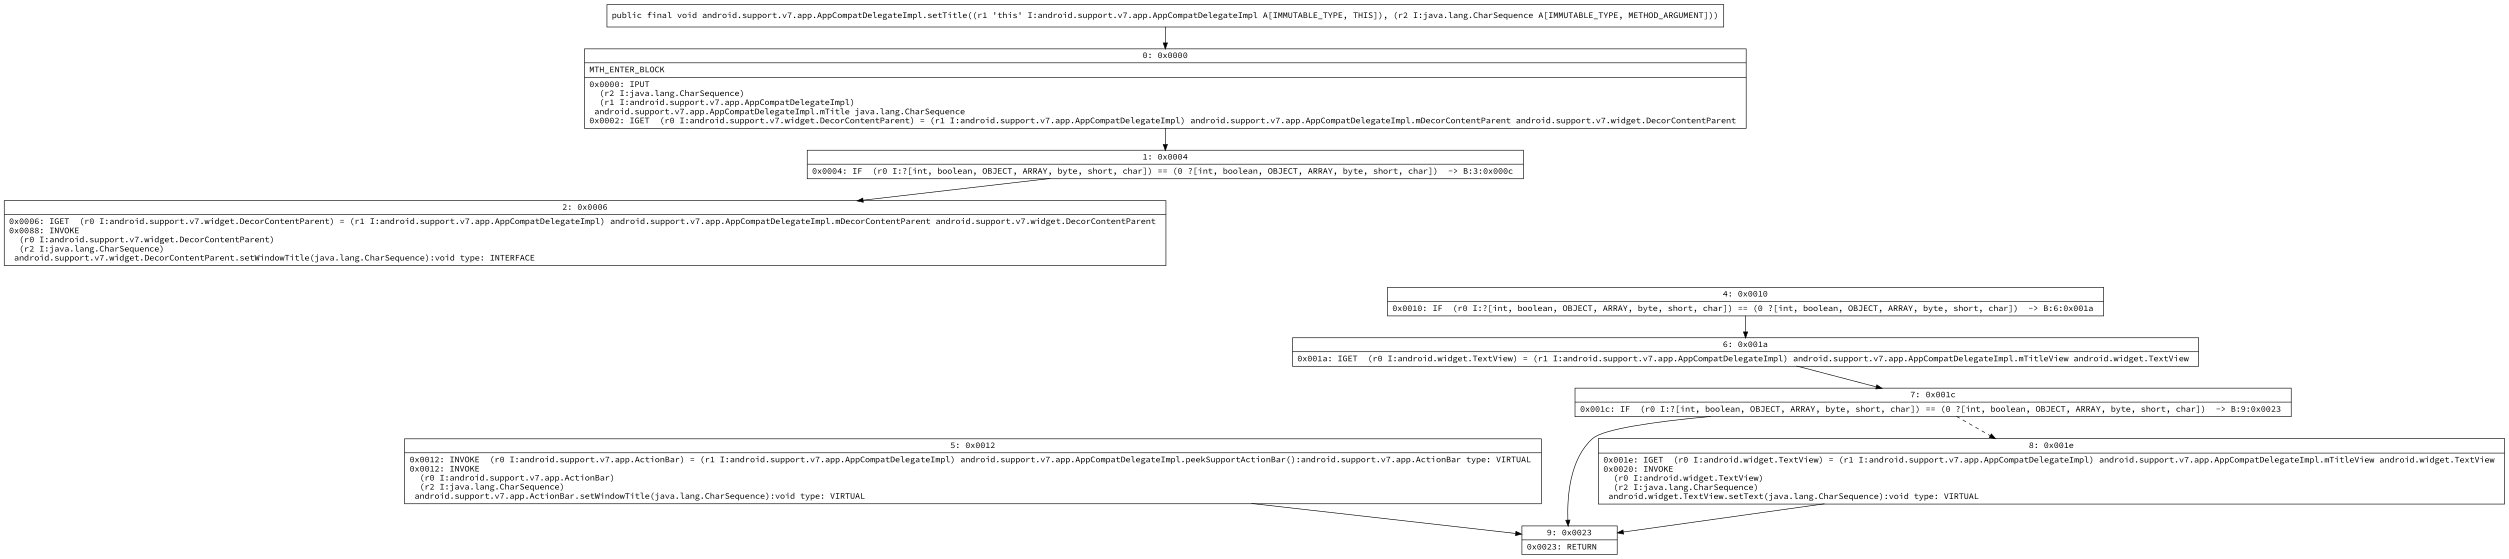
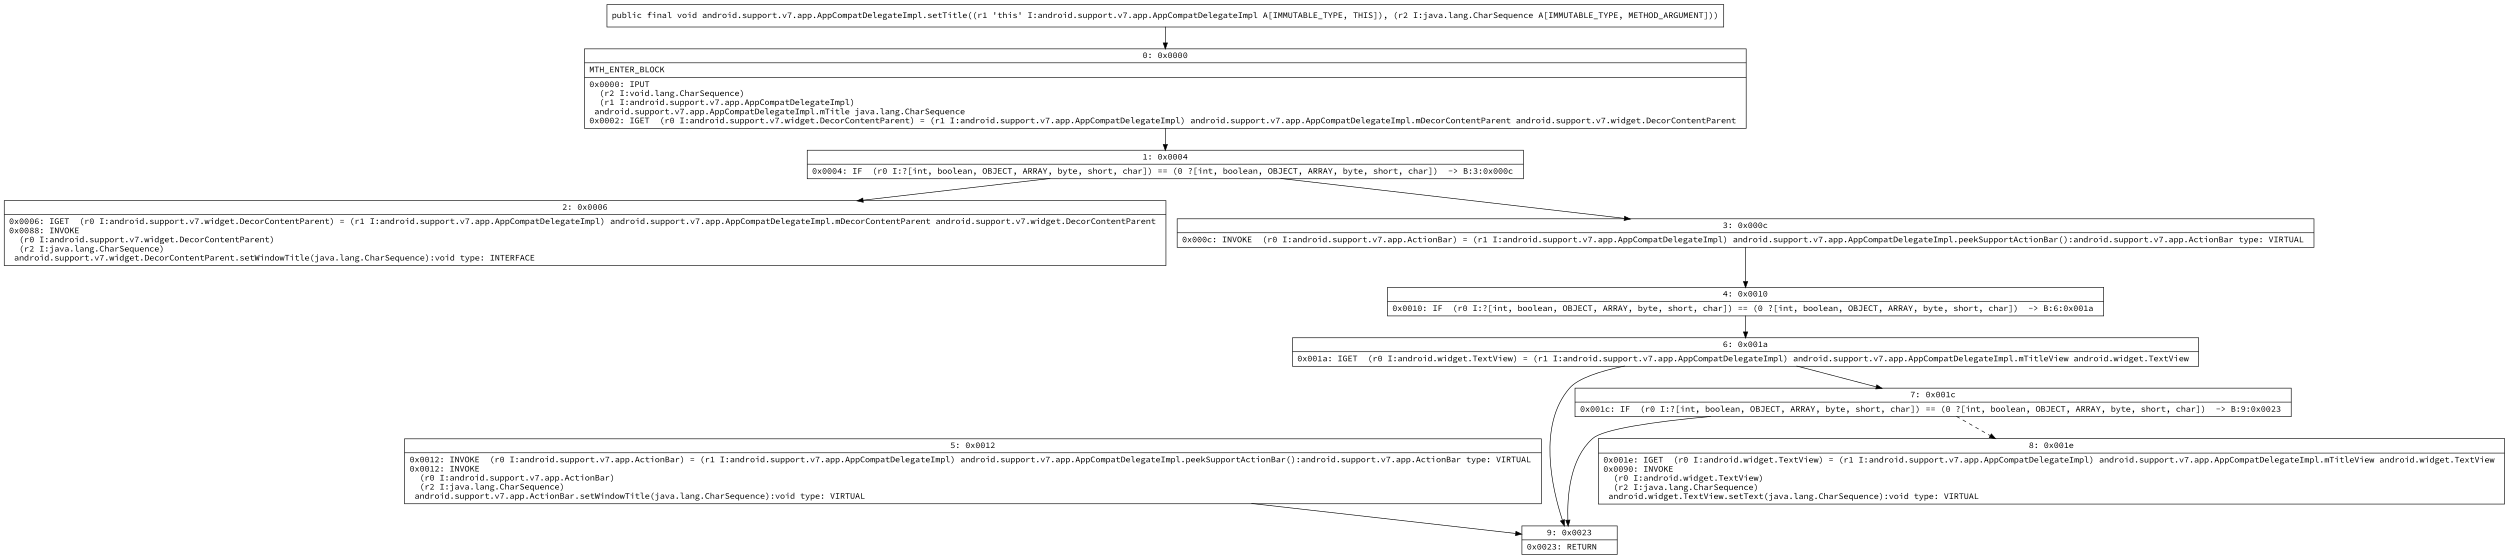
node "0: 0x0000": text "(r2 I:java.lang.CharSequence)" -> "(r2 I:void.lang.CharSequence)"
node "3: 0x000c": added
node "8: 0x001e": text "0x0020: INVOKE" -> "0x0090: INVOKE"
edge "8: 0x001e" -> "9: 0x0023": now "6: 0x001a" -> "9: 0x0023"
